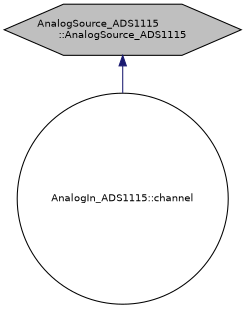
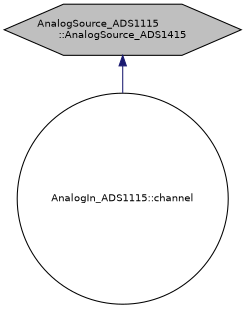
node "AnalogSource_ADS1115 ::AnalogSource_ADS1115": label "AnalogSource_ADS1115 ::AnalogSource_ADS1115" -> "AnalogSource_ADS1115 ::AnalogSource_ADS1415"
